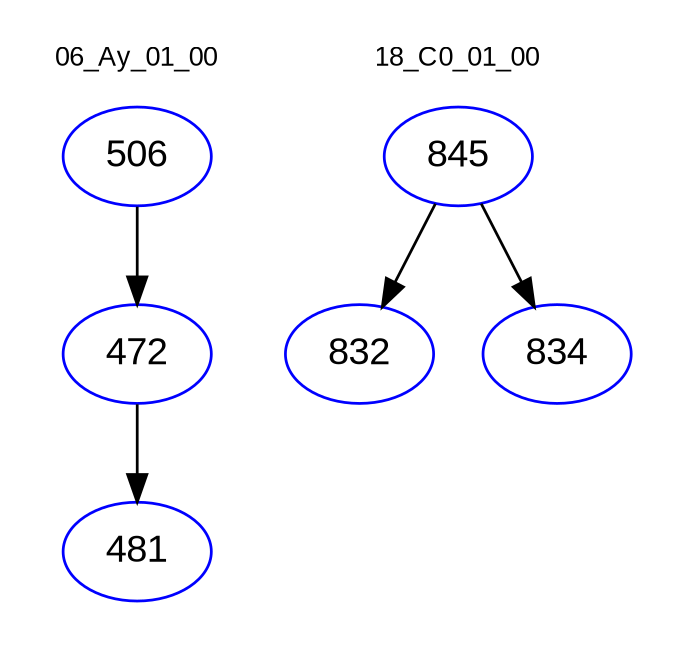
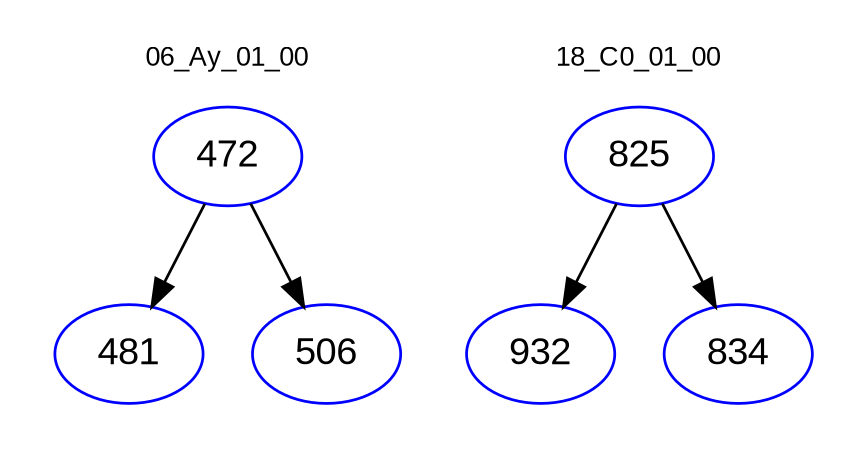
node "845": label "845" -> "825"
edge "506" -> "472": reversed
node "832": label "832" -> "932"
